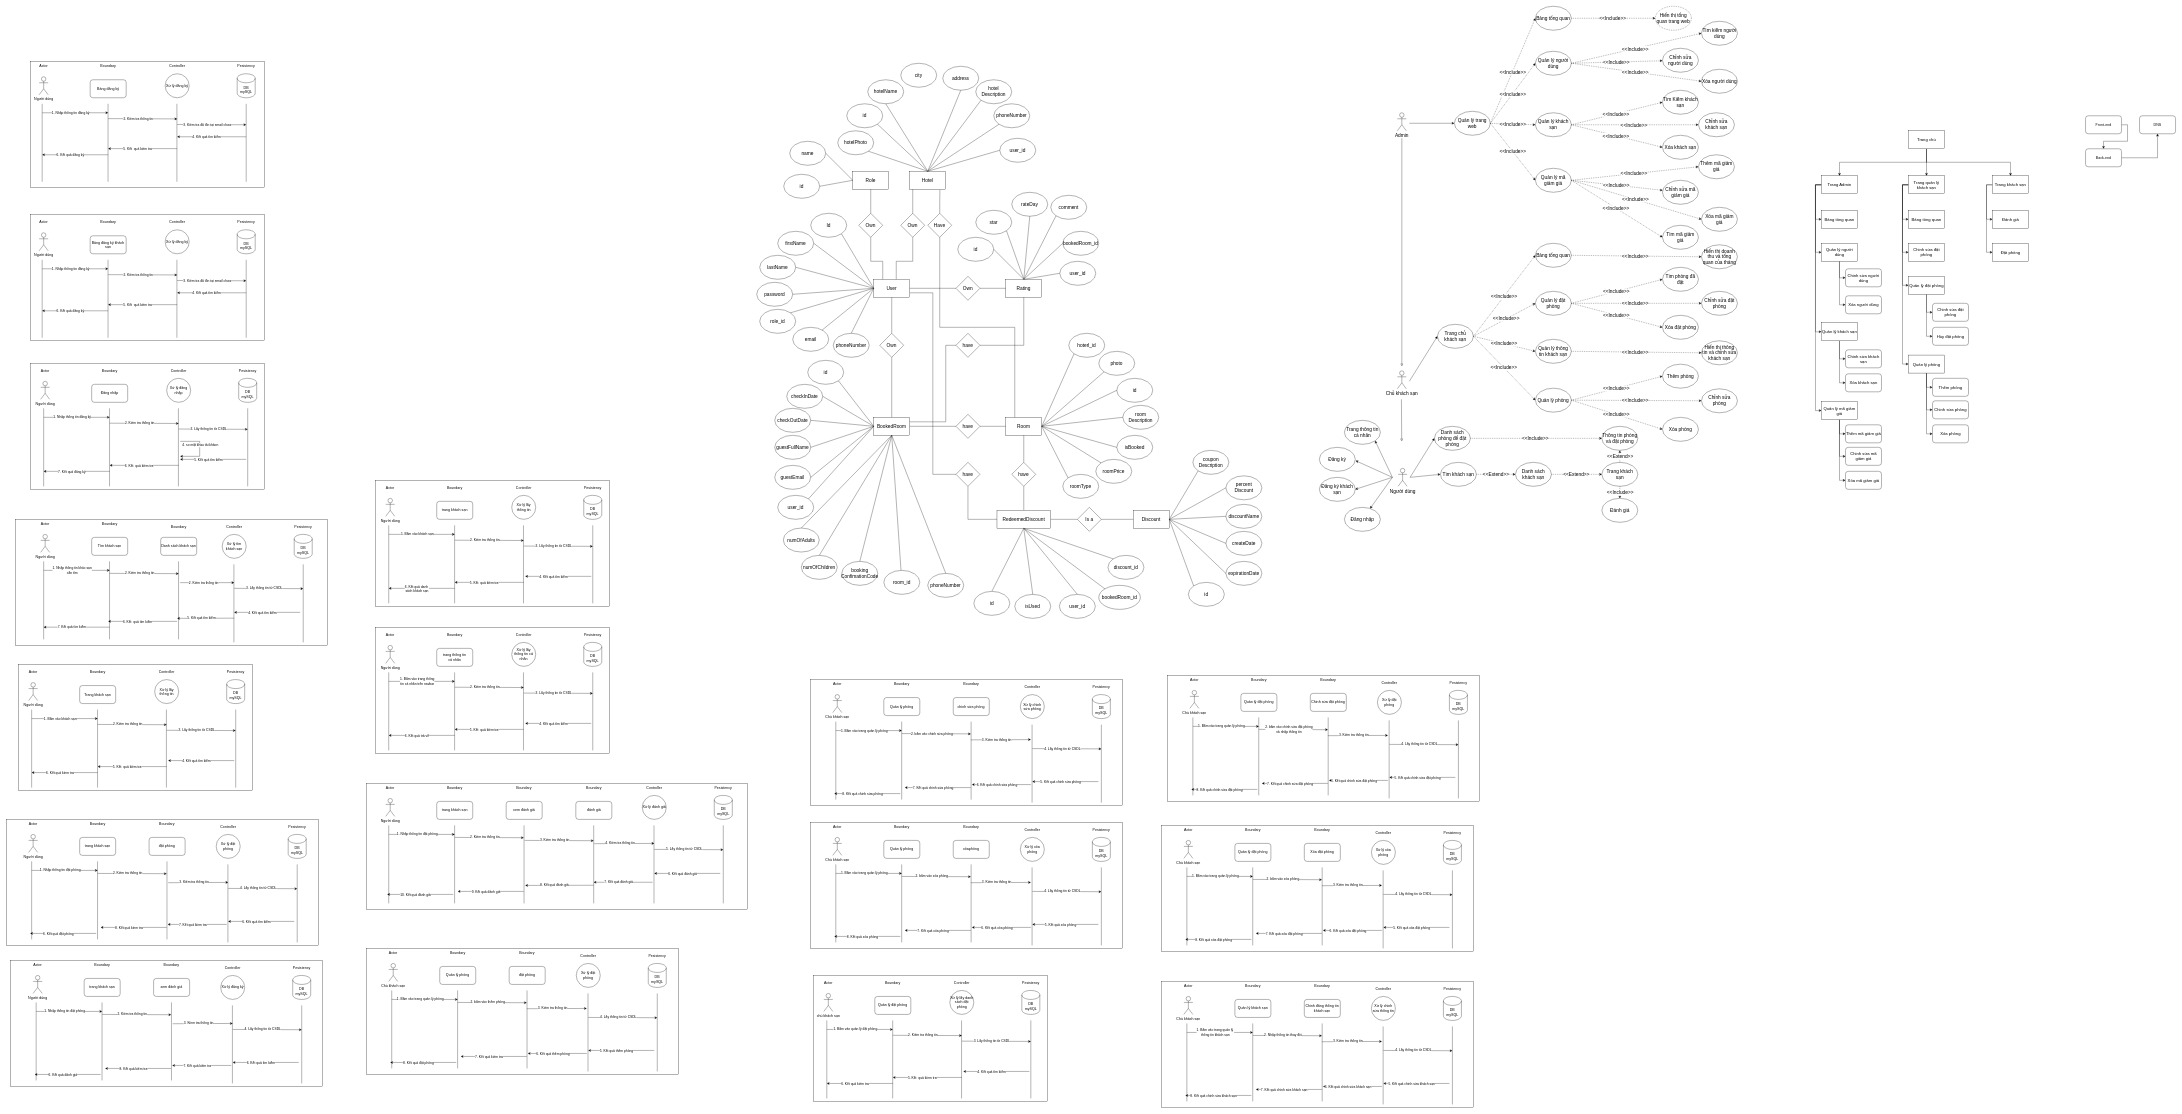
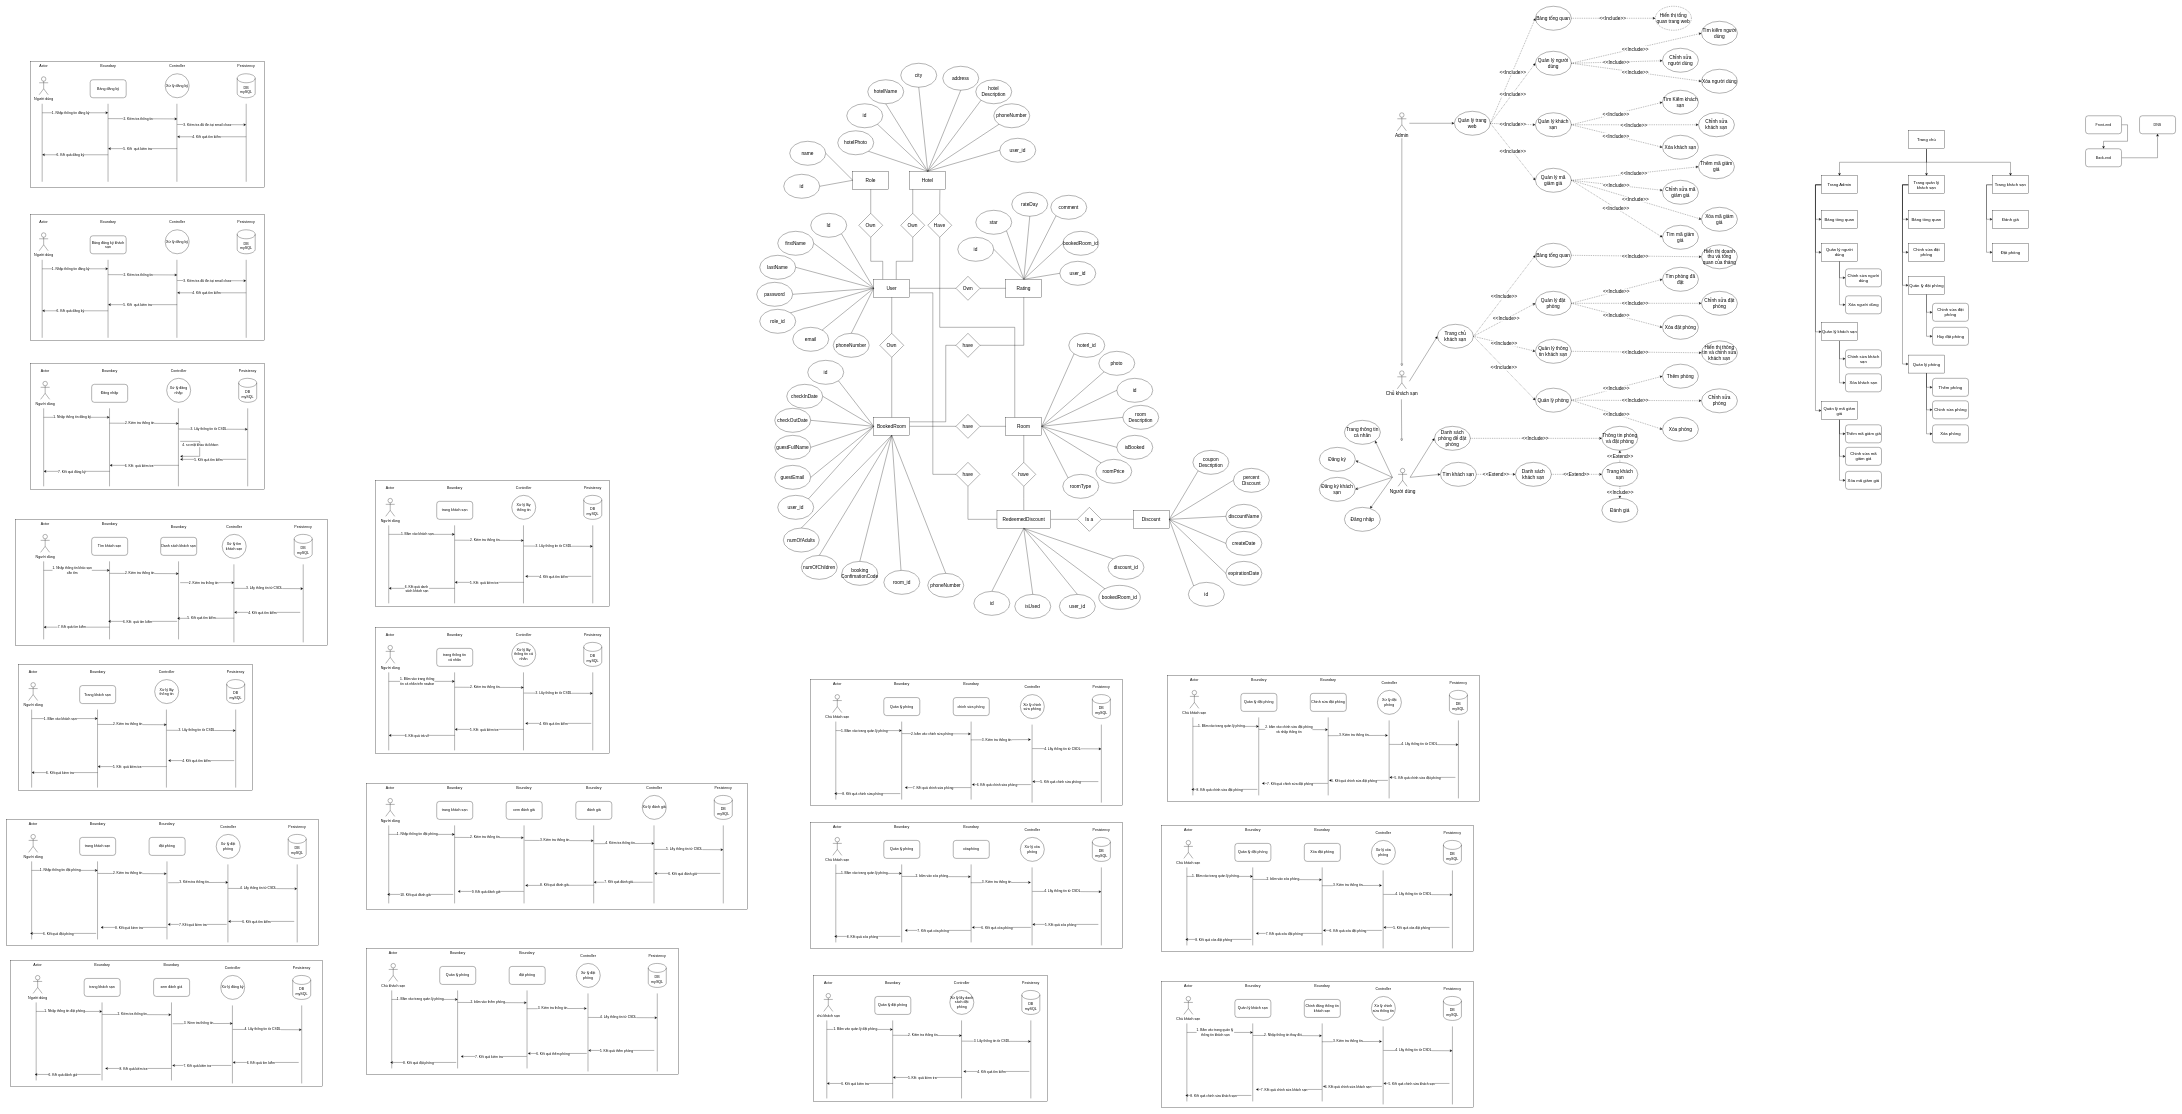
edge "city" -- "Hotel": added
node "percent Discount": moved (1244, 488) -> (1251, 480)
